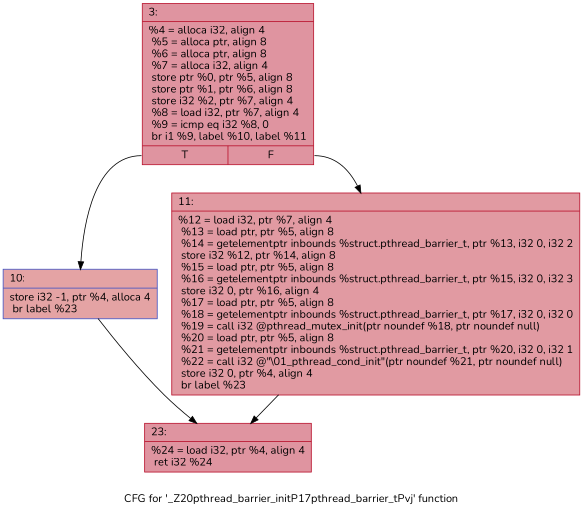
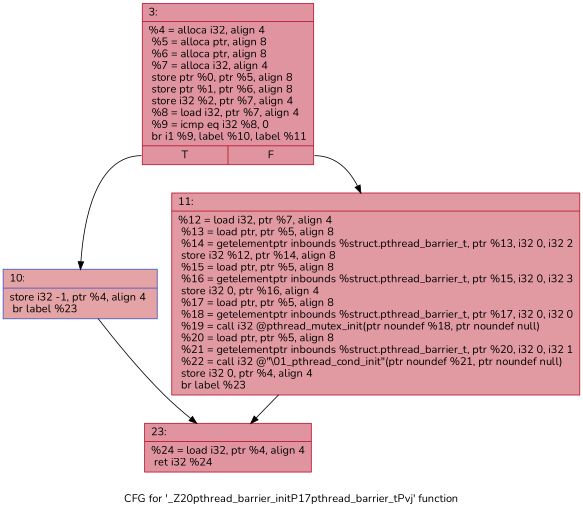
node "10:": text "store i32 -1, ptr %4, alloca 4" -> "store i32 -1, ptr %4, align 4"
